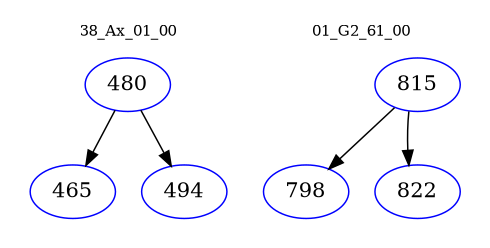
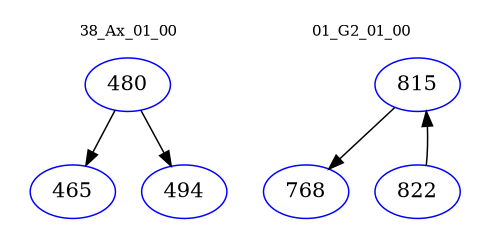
cluster "01_G2_61_00": label "01_G2_61_00" -> "01_G2_01_00"
edge "815" -> "822": reversed
node "798": label "798" -> "768"
